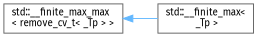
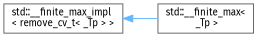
node "std::__finite_max_max < remove_cv_t< _Tp > >": label "std::__finite_max_max < remove_cv_t< _Tp > >" -> "std::__finite_max_impl < remove_cv_t< _Tp > >"
